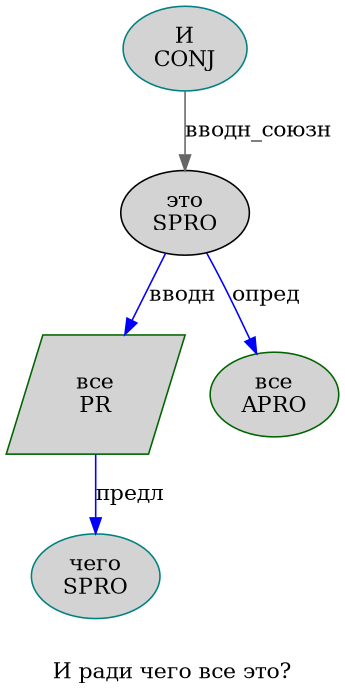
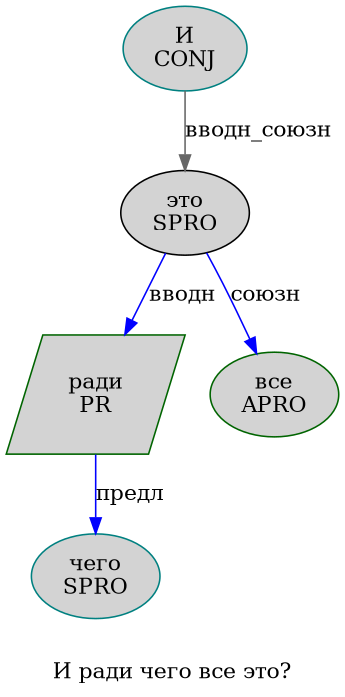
edge "это SPRO" -> "все APRO": label "опред" -> "союзн"
node "все PR": label "все PR" -> "ради PR"
